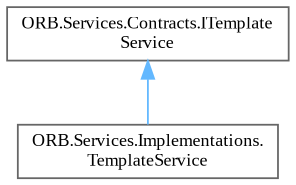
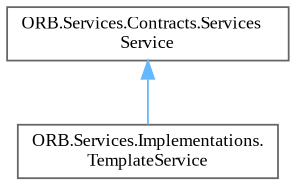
node "ORB.Services.Contracts.ITemplate Service": label "ORB.Services.Contracts.ITemplate Service" -> "ORB.Services.Contracts.Services Service"
